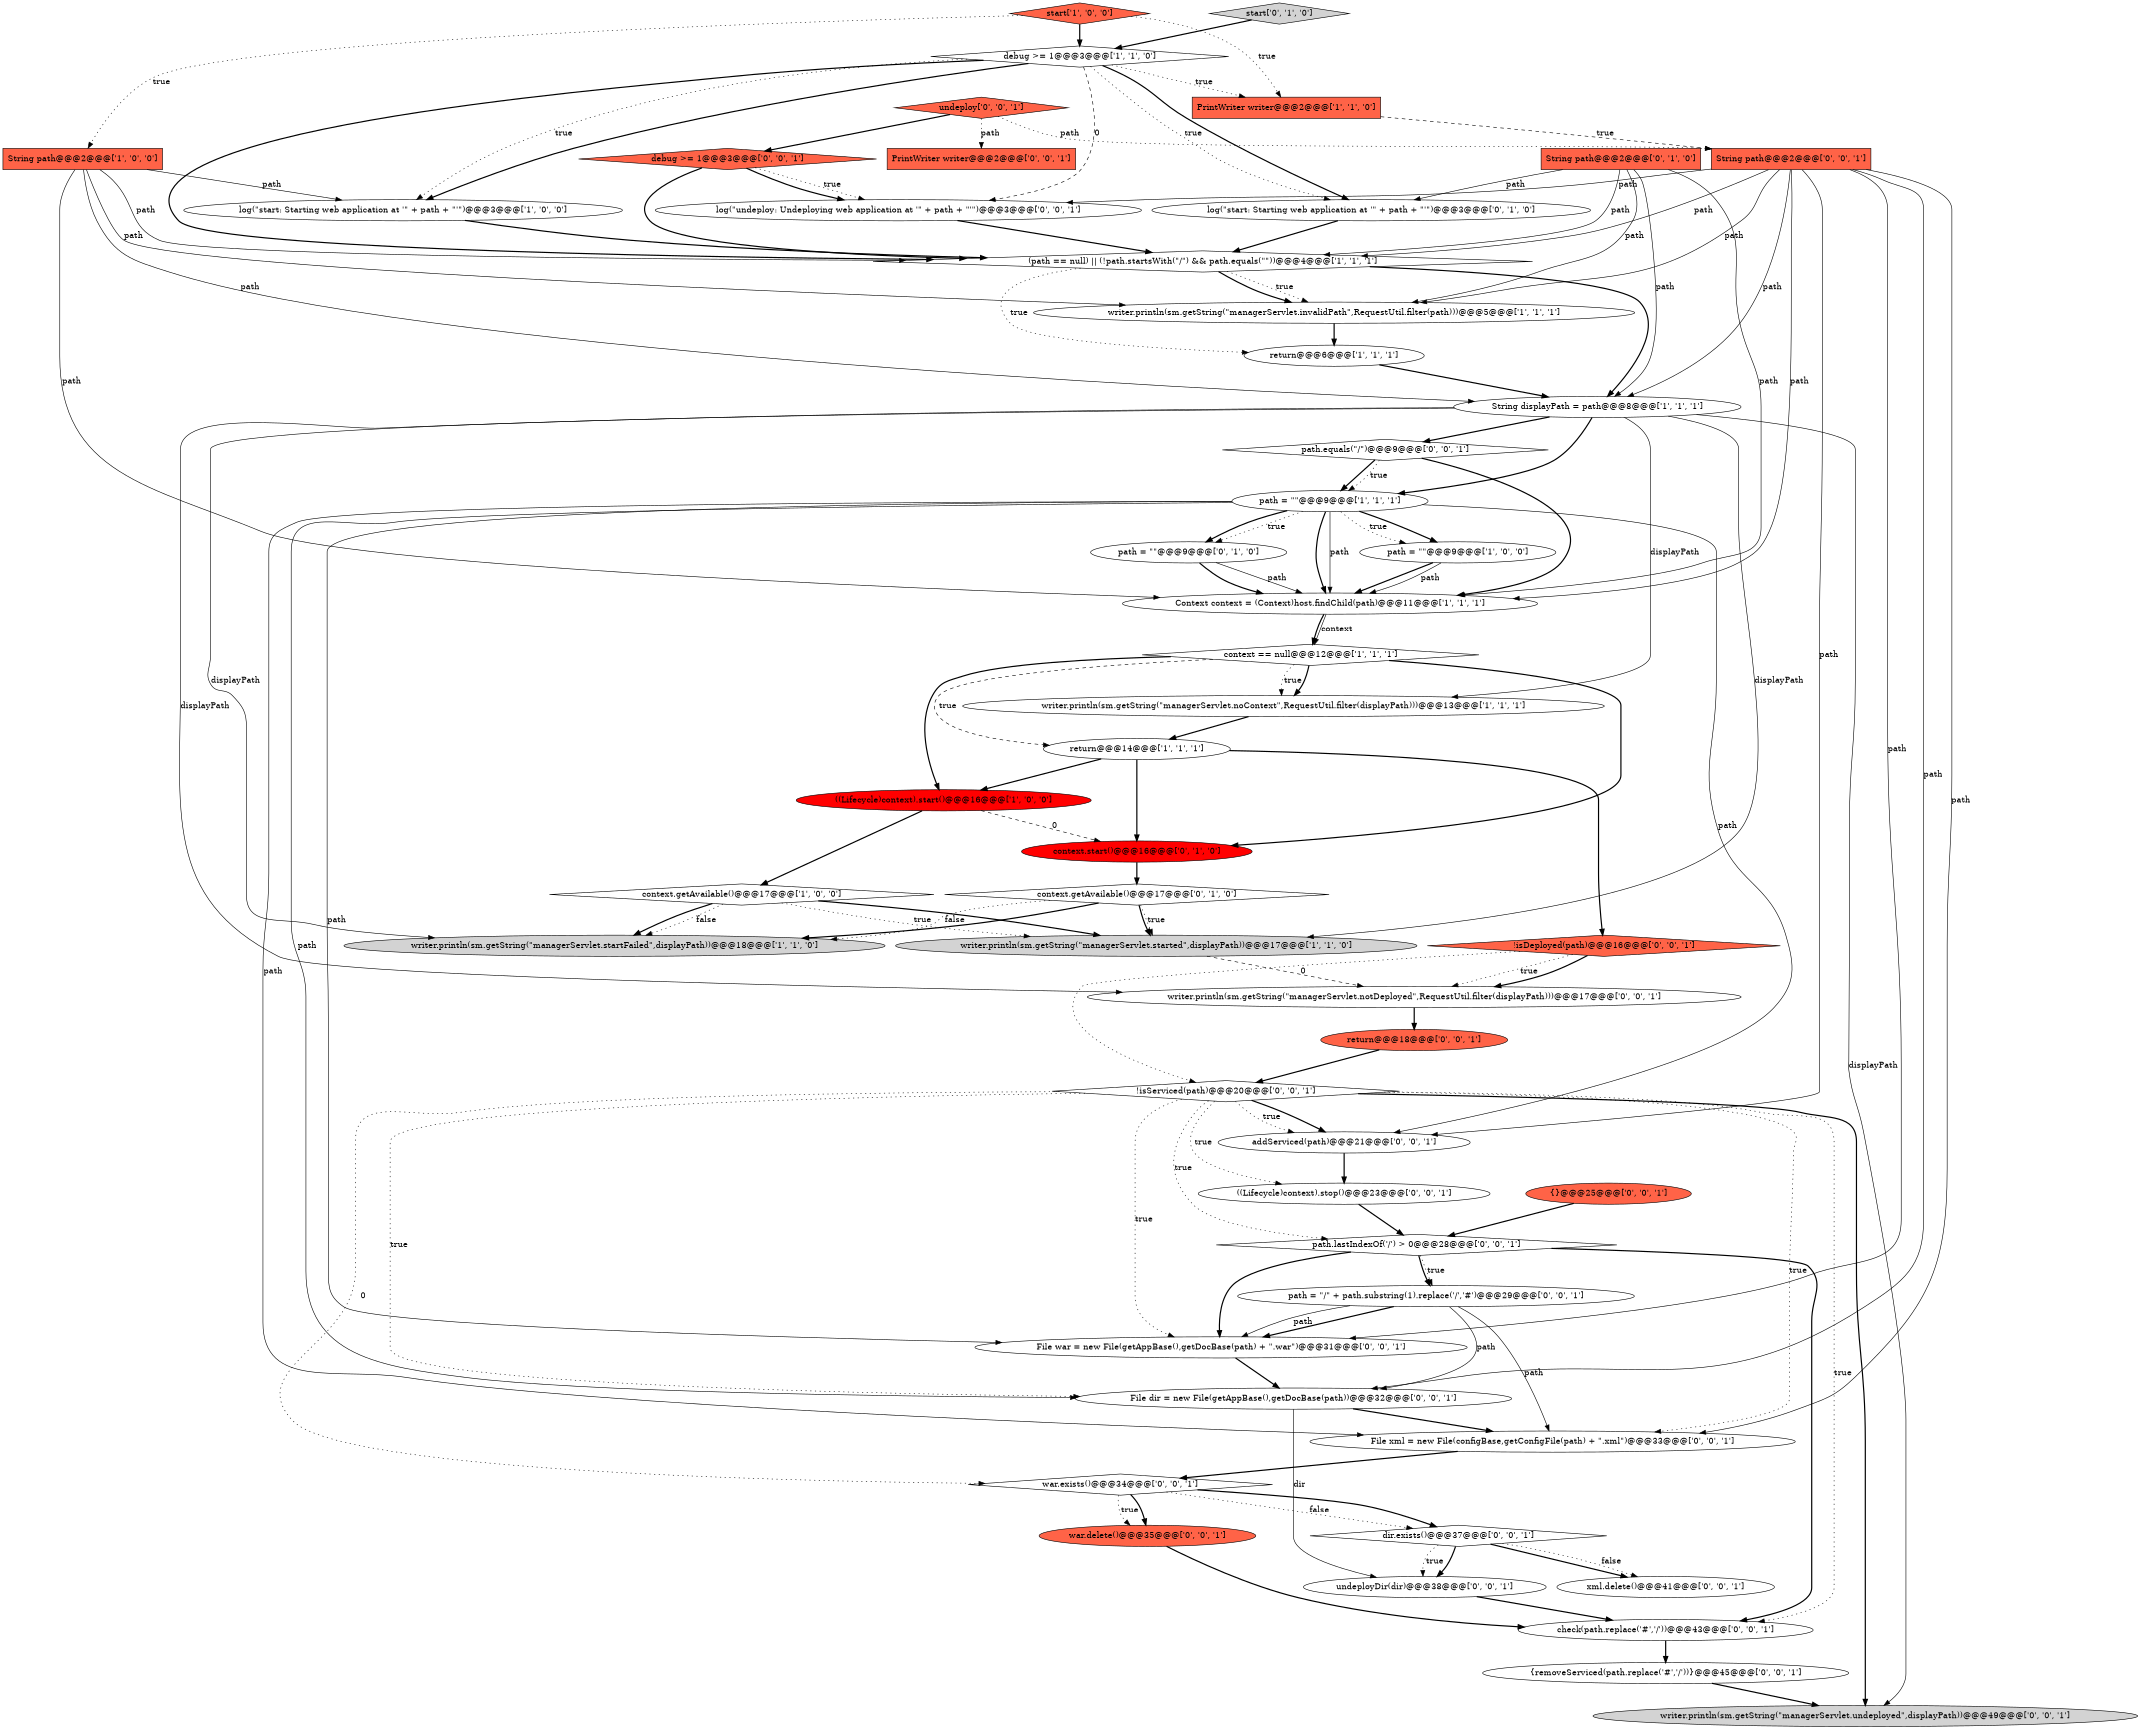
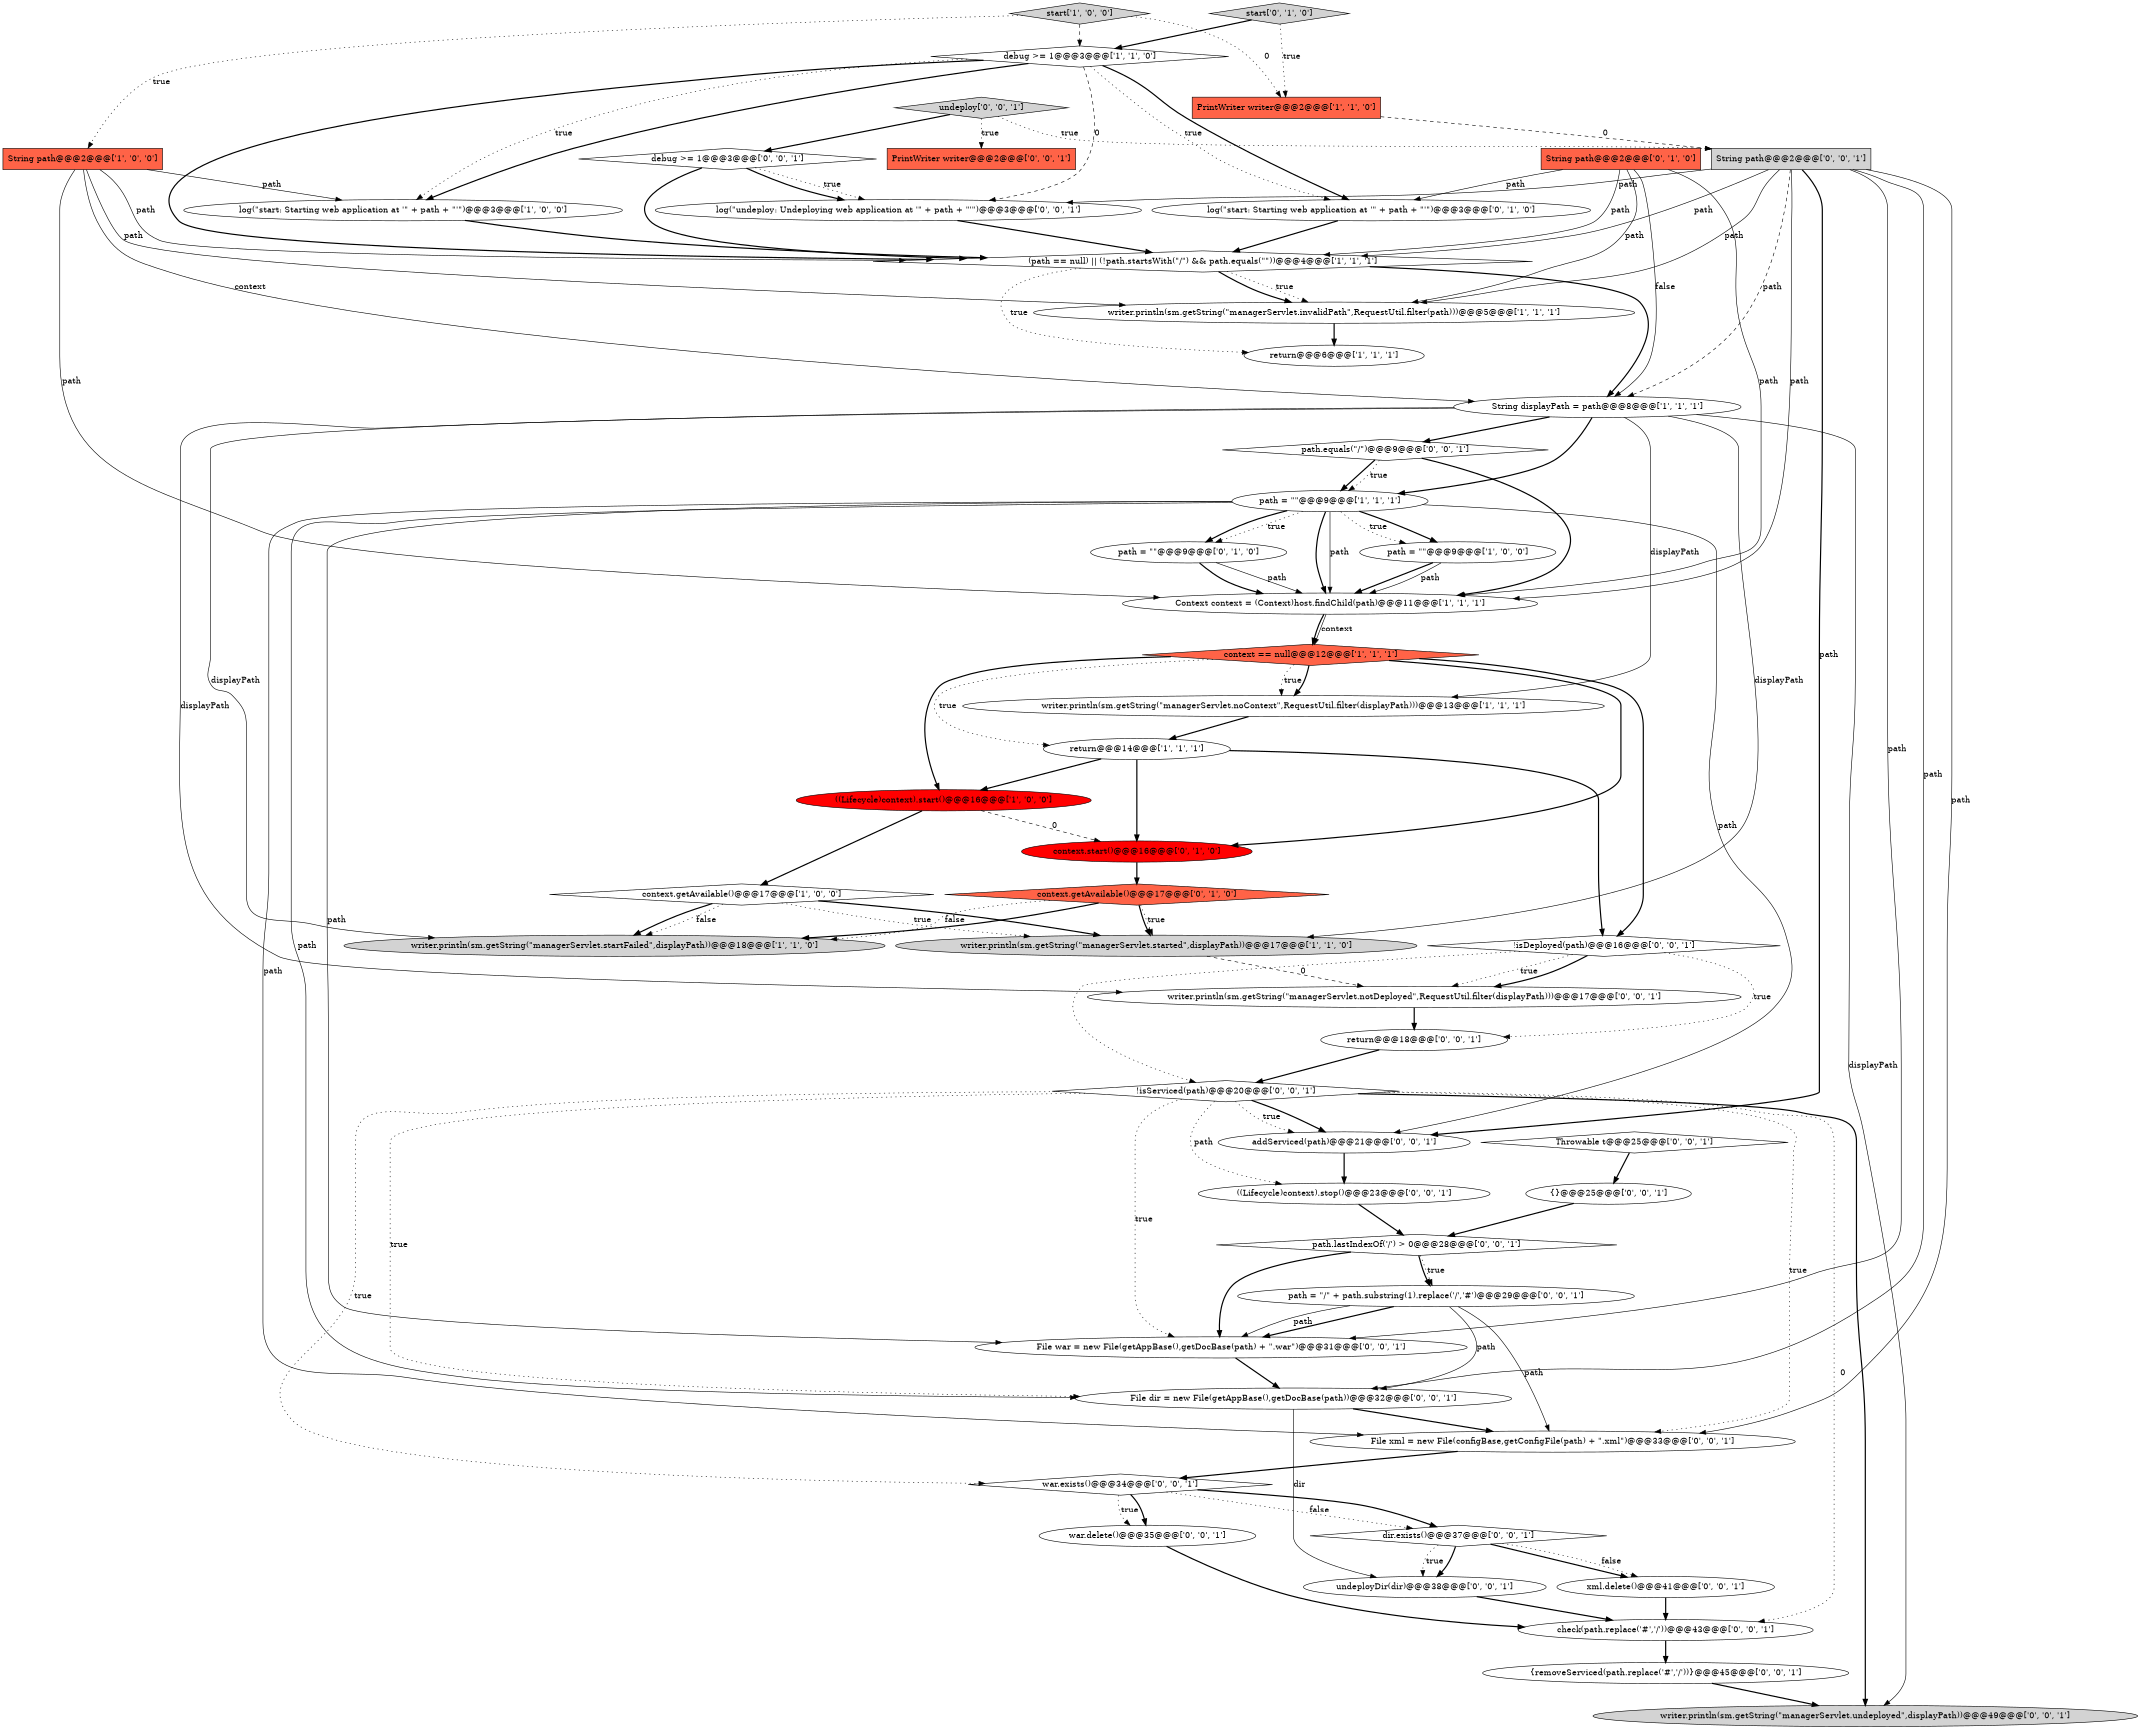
node "start['1', '0', '0']": fillcolor tomato -> lightgray
edge "start['1', '0', '0']" -> "debug >= 1@@@3@@@['1', '1', '0']": style bold -> dashed
edge "start['1', '0', '0']" -> "PrintWriter writer@@@2@@@['1', '1', '0']": label "true" -> "0"
edge "debug >= 1@@@3@@@['1', '1', '0']" -> "PrintWriter writer@@@2@@@['1', '1', '0']": now "start['0', '1', '0']" -> "PrintWriter writer@@@2@@@['1', '1', '0']"
node "undeploy['0', '0', '1']": fillcolor tomato -> lightgray
edge "undeploy['0', '0', '1']" -> "PrintWriter writer@@@2@@@['0', '0', '1']": label "path" -> "true"
edge "undeploy['0', '0', '1']" -> "String path@@@2@@@['0', '0', '1']": label "path" -> "true"
edge "PrintWriter writer@@@2@@@['1', '1', '0']" -> "String path@@@2@@@['0', '0', '1']": label "true" -> "0"
node "debug >= 1@@@3@@@['0', '0', '1']": fillcolor tomato -> white
node "String path@@@2@@@['0', '0', '1']": fillcolor tomato -> lightgray
edge "String path@@@2@@@['1', '0', '0']" -> "String displayPath = path@@@8@@@['1', '1', '1']": label "path" -> "context"
edge "String path@@@2@@@['0', '1', '0']" -> "String displayPath = path@@@8@@@['1', '1', '1']": label "path" -> "false"
edge "String path@@@2@@@['0', '0', '1']" -> "String displayPath = path@@@8@@@['1', '1', '1']": style solid -> dashed
edge "return@@@6@@@['1', '1', '1']" -> "String displayPath = path@@@8@@@['1', '1', '1']": removed
node "context == null@@@12@@@['1', '1', '1']": fillcolor white -> tomato
edge "context == null@@@12@@@['1', '1', '1']" -> "return@@@14@@@['1', '1', '1']": style dashed -> dotted
edge "context == null@@@12@@@['1', '1', '1']" -> "!isDeployed(path)@@@16@@@['0', '0', '1']": added
edge "String path@@@2@@@['0', '0', '1']" -> "addServiced(path)@@@21@@@['0', '0', '1']": style solid -> bold
node "context.getAvailable()@@@17@@@['0', '1', '0']": fillcolor white -> tomato
node "!isDeployed(path)@@@16@@@['0', '0', '1']": fillcolor tomato -> white
edge "!isDeployed(path)@@@16@@@['0', '0', '1']" -> "return@@@18@@@['0', '0', '1']": added, label "true"
node "return@@@18@@@['0', '0', '1']": fillcolor tomato -> white
edge "!isServiced(path)@@@20@@@['0', '0', '1']" -> "((Lifecycle)context).stop()@@@23@@@['0', '0', '1']": label "true" -> "path"
node "Throwable t@@@25@@@['0', '0', '1']": added
node "{}@@@25@@@['0', '0', '1']": fillcolor tomato -> white
edge "!isServiced(path)@@@20@@@['0', '0', '1']" -> "path.lastIndexOf('/') > 0@@@28@@@['0', '0', '1']": removed, label "true"
edge "!isServiced(path)@@@20@@@['0', '0', '1']" -> "war.exists()@@@34@@@['0', '0', '1']": label "0" -> "true"
edge "path.lastIndexOf('/') > 0@@@28@@@['0', '0', '1']" -> "check(path.replace('#','/'))@@@43@@@['0', '0', '1']": now "xml.delete()@@@41@@@['0', '0', '1']" -> "check(path.replace('#','/'))@@@43@@@['0', '0', '1']"
edge "!isServiced(path)@@@20@@@['0', '0', '1']" -> "check(path.replace('#','/'))@@@43@@@['0', '0', '1']": label "true" -> "0"
node "war.delete()@@@35@@@['0', '0', '1']": fillcolor tomato -> white
